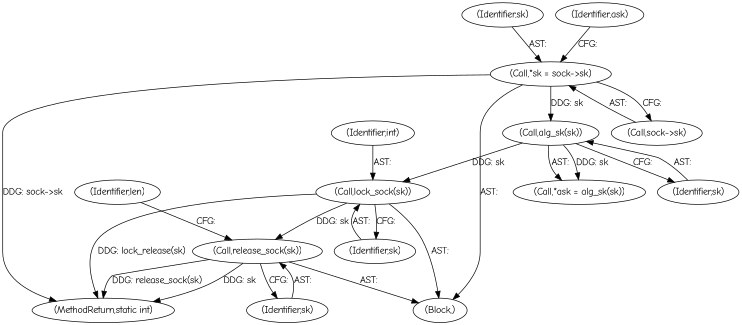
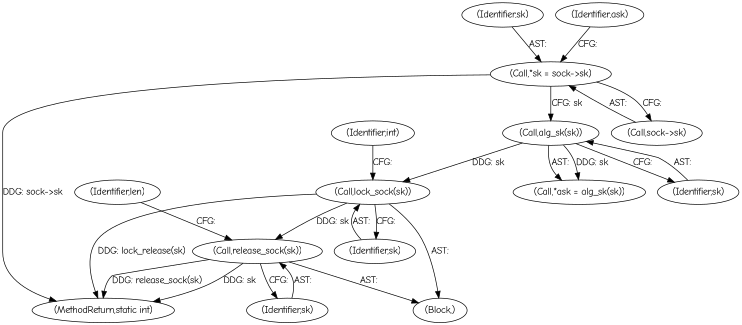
edge "(Call,*sk = sock->sk)" -> "(Call,alg_sk(sk))": label "DDG: sk" -> "CFG: sk"
edge "(Identifier,int)" -> "(Call,lock_sock(sk))": label "AST: " -> "CFG: "
edge "(Call,*sk = sock->sk)" -> "(Block,)": removed, label "AST:"
